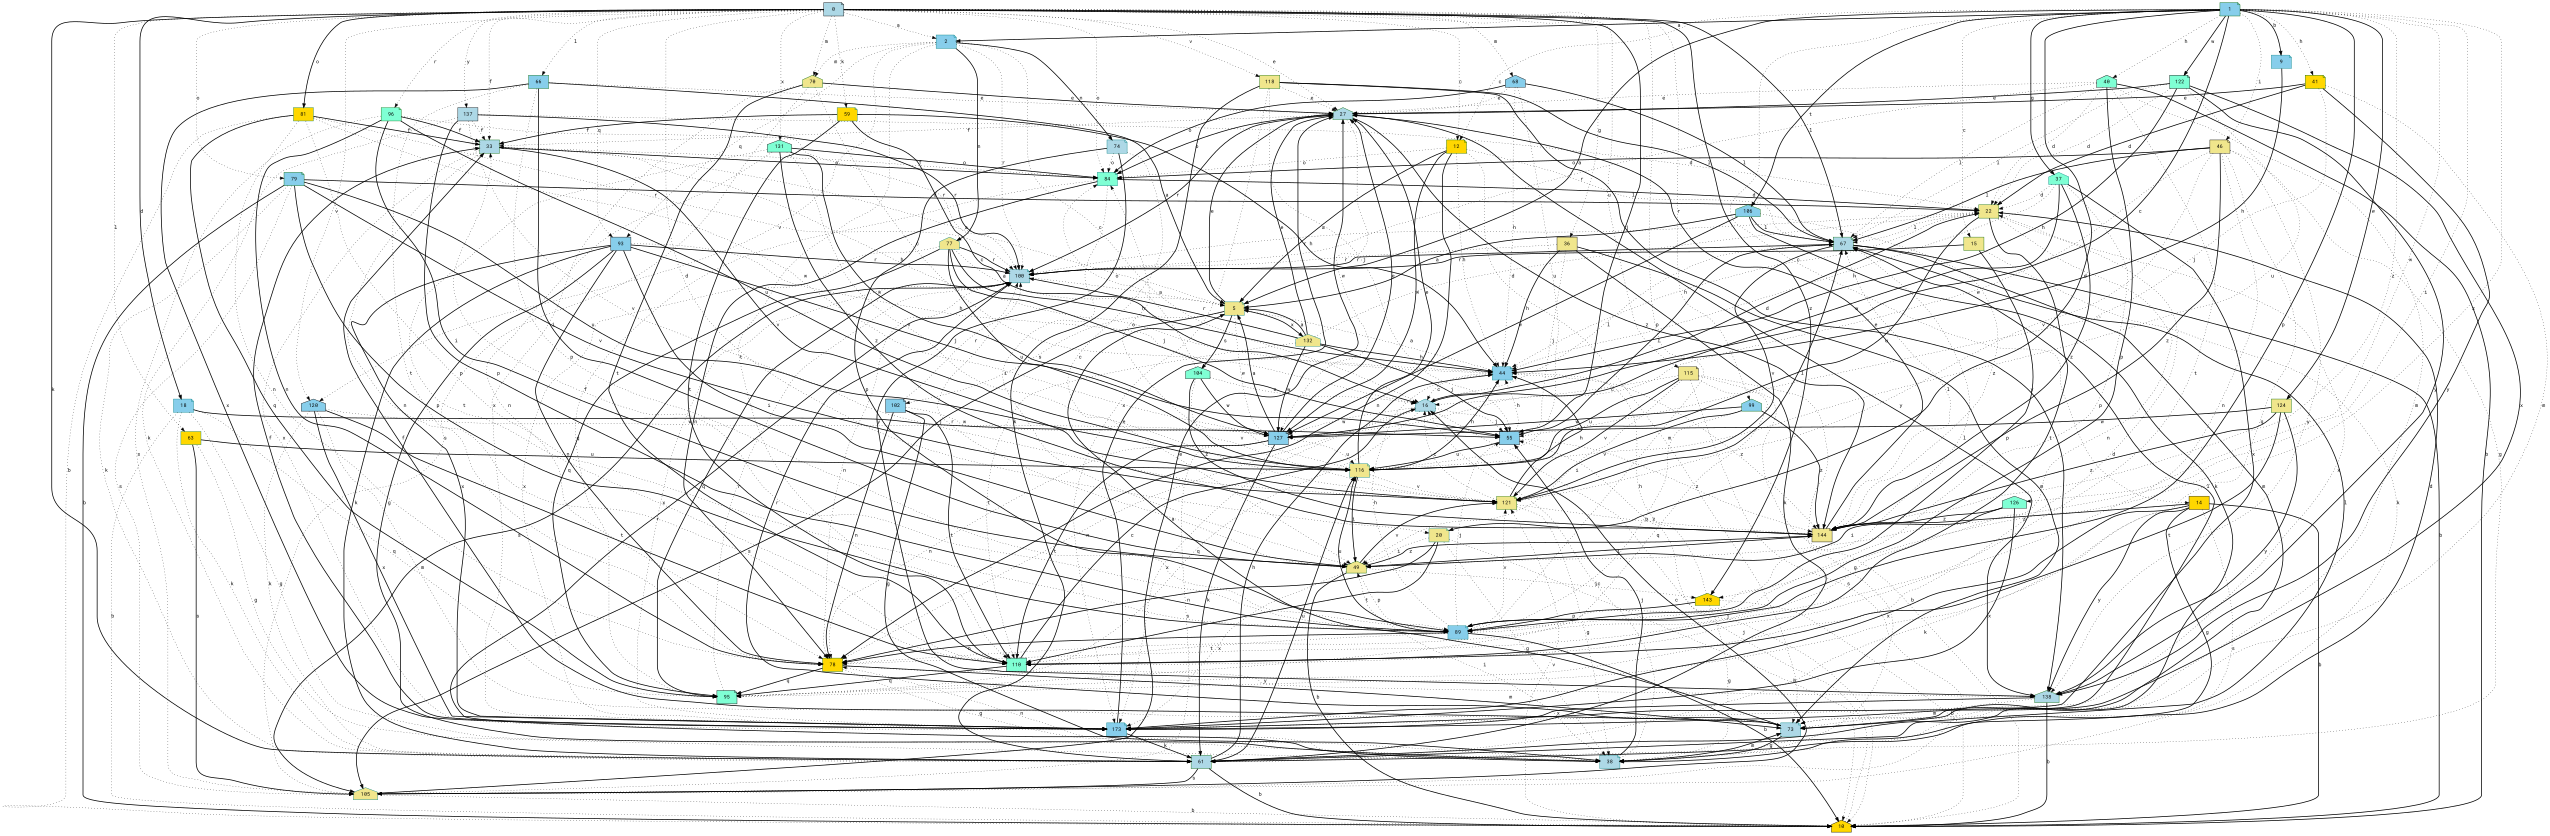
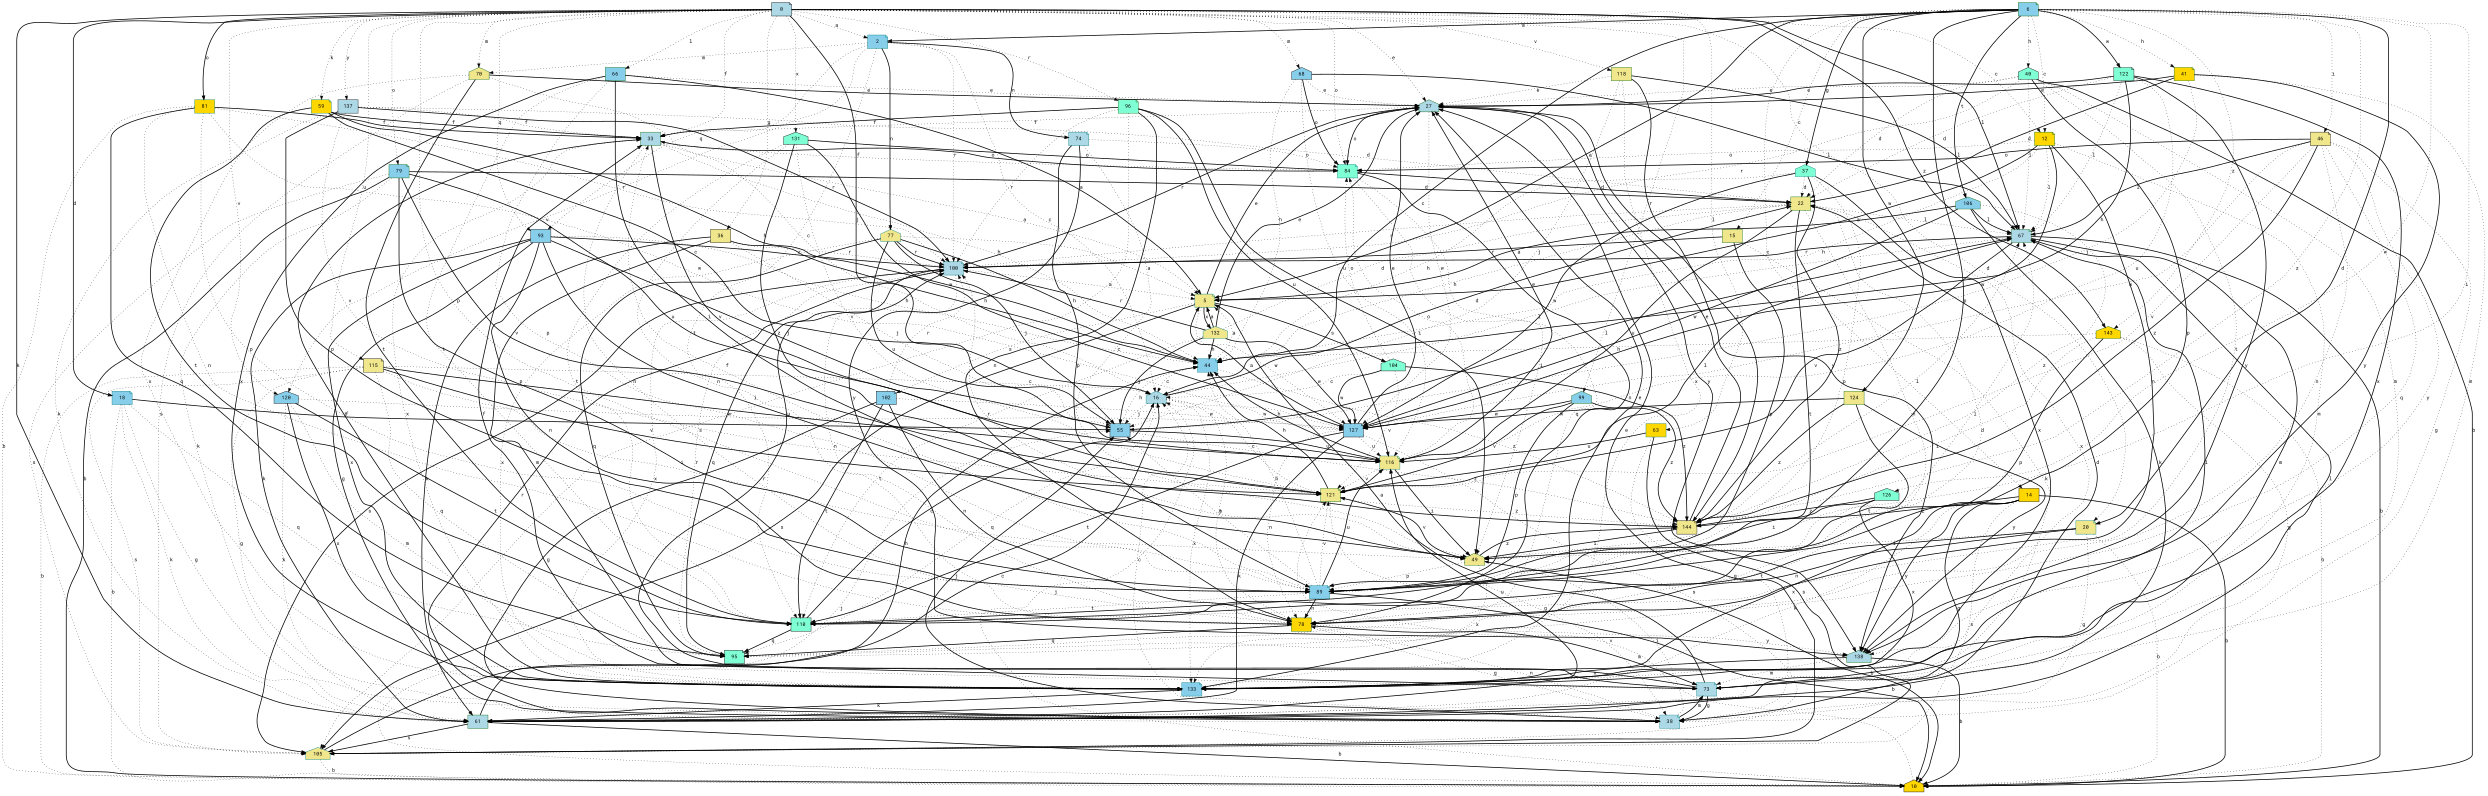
node "1": label "1" -> "6"
node "9": removed
edge "118" -> "61": removed, label "k"
edge "99" -> "89": style dotted -> bold
edge "49" -> "143": reversed
node "173": label "173" -> "133"
